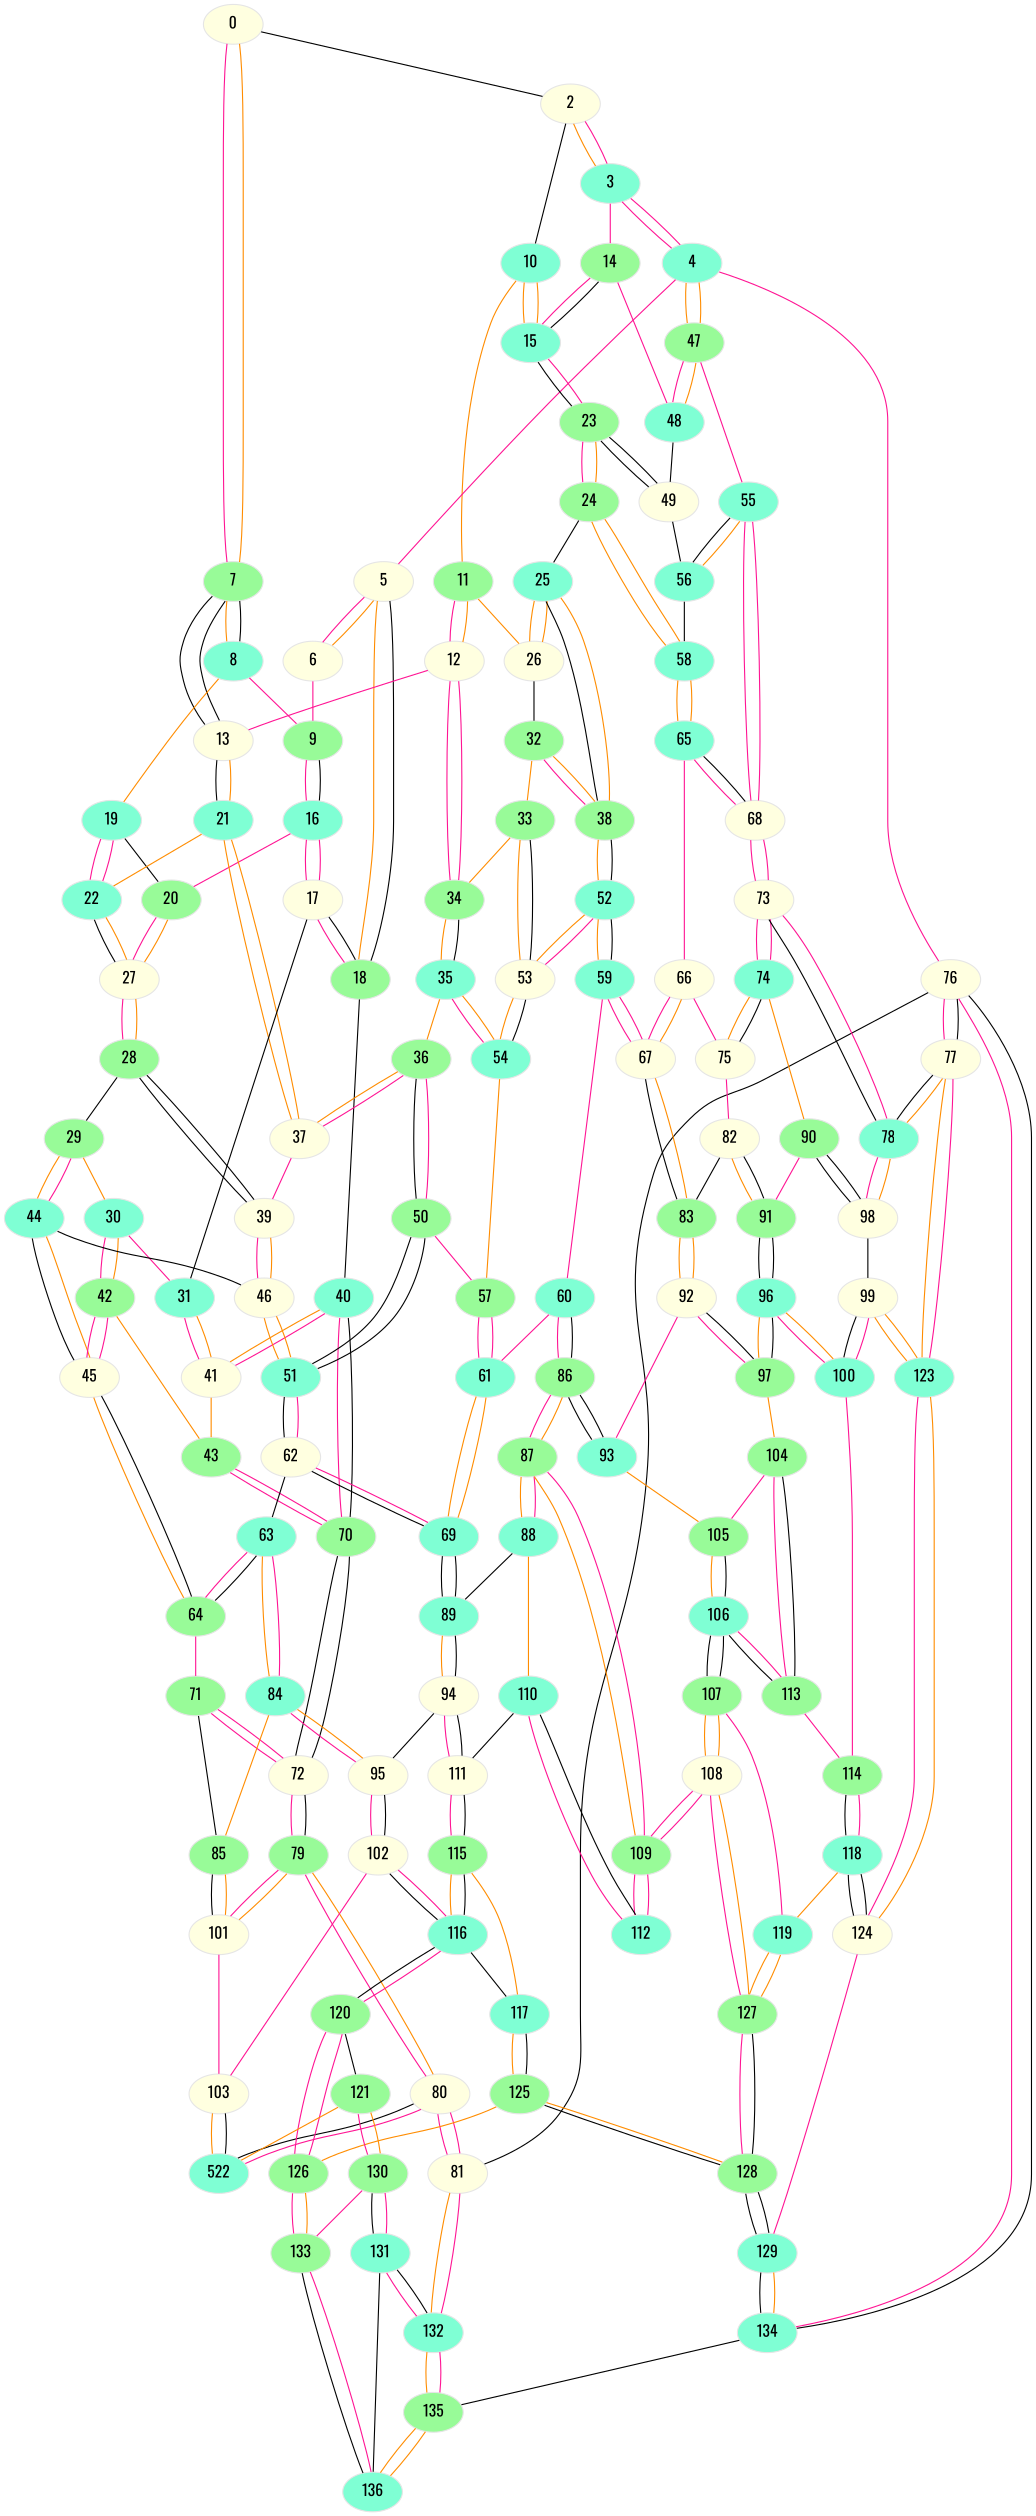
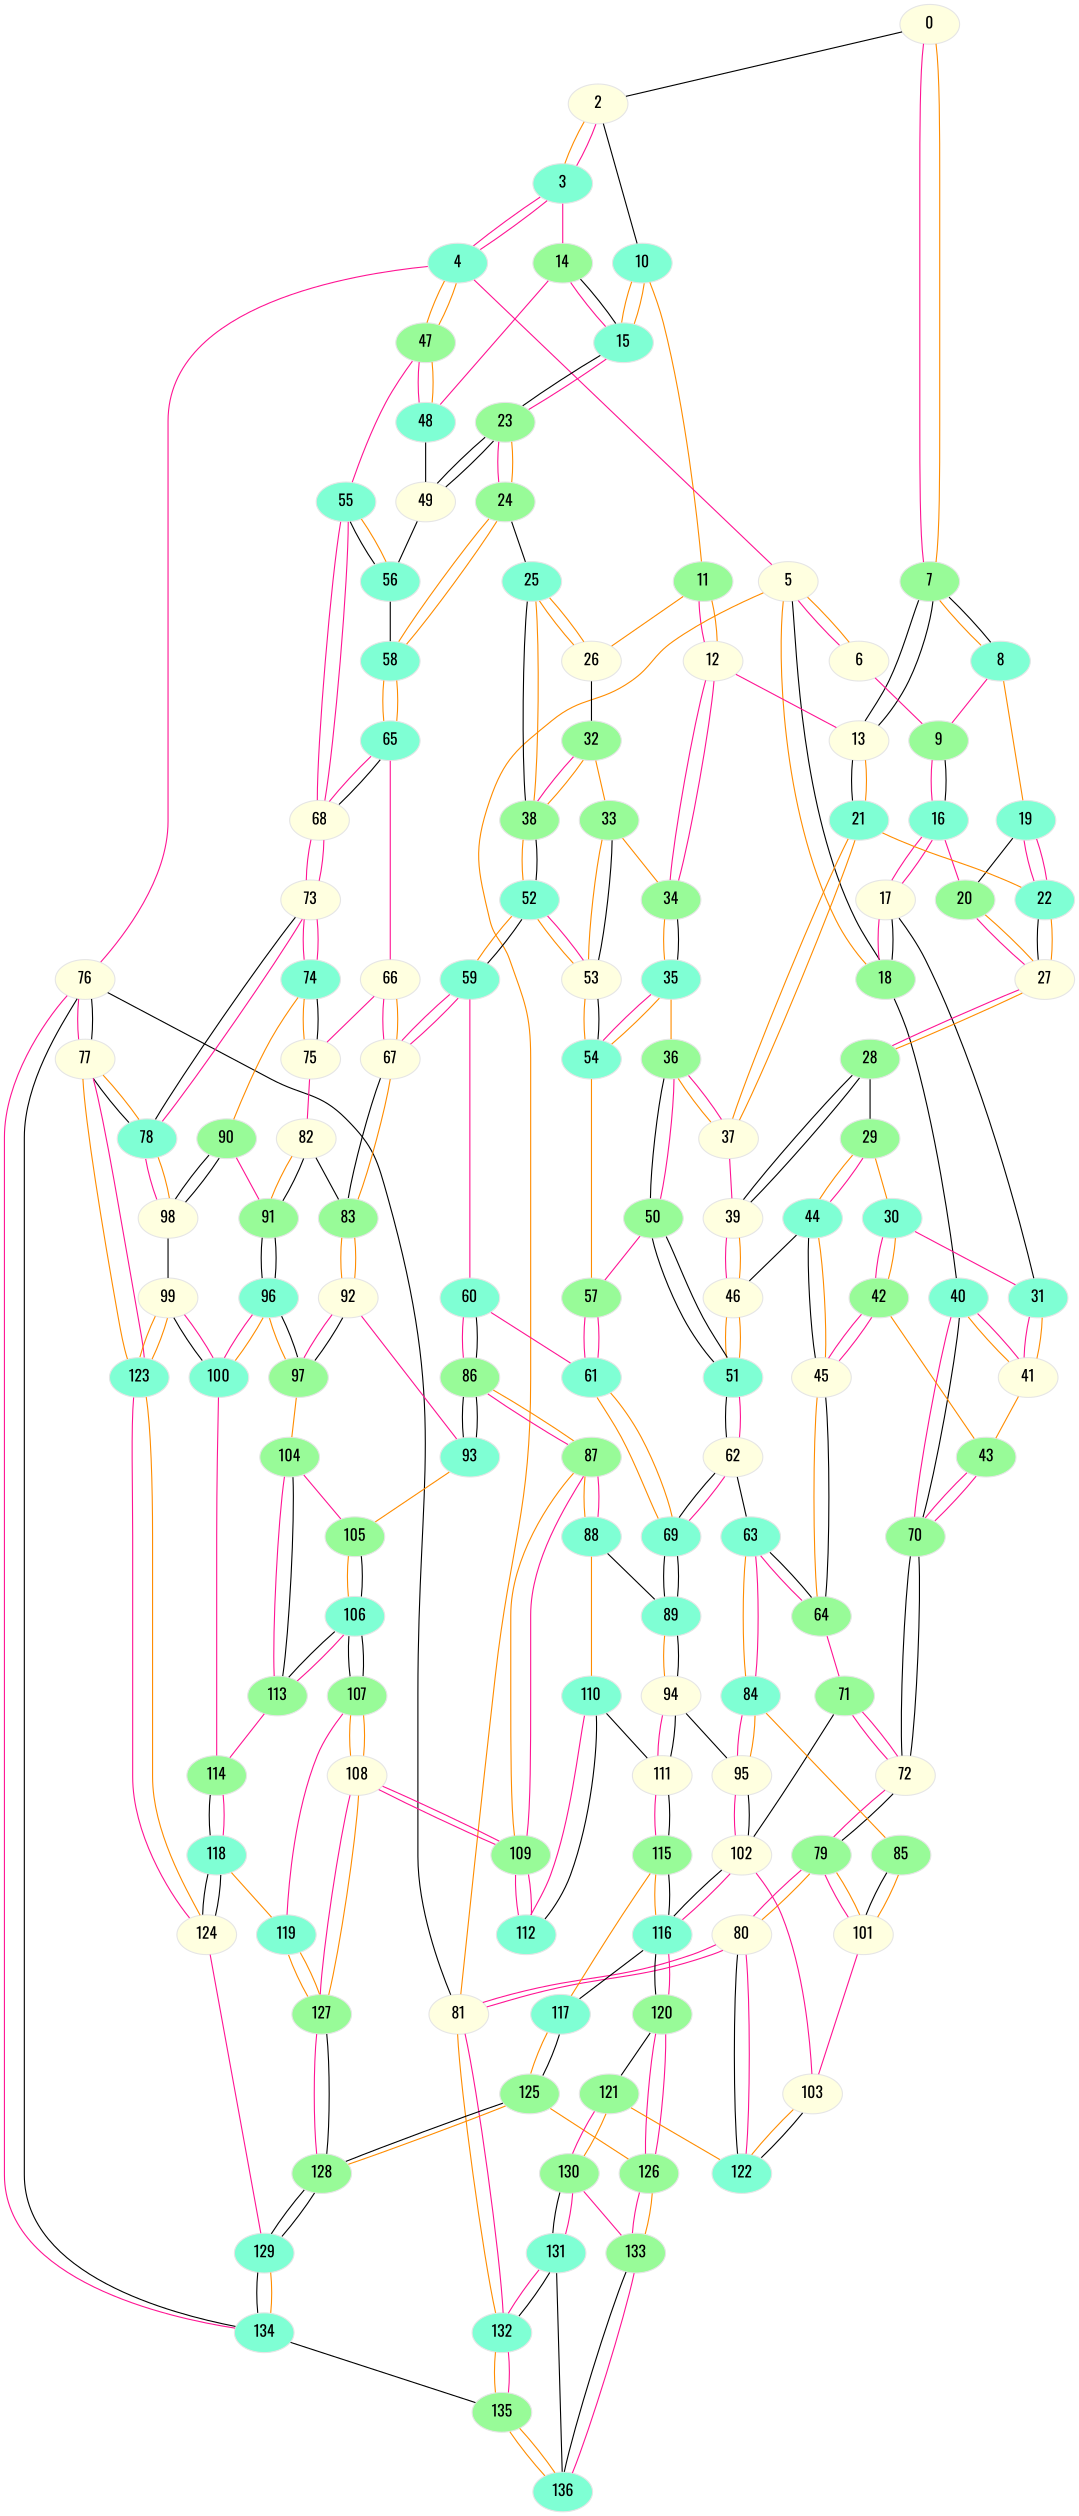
edge "5" -- "81": added
edge "71" -- "85": now "71" -- "102"
node "522": label "522" -> "122"
